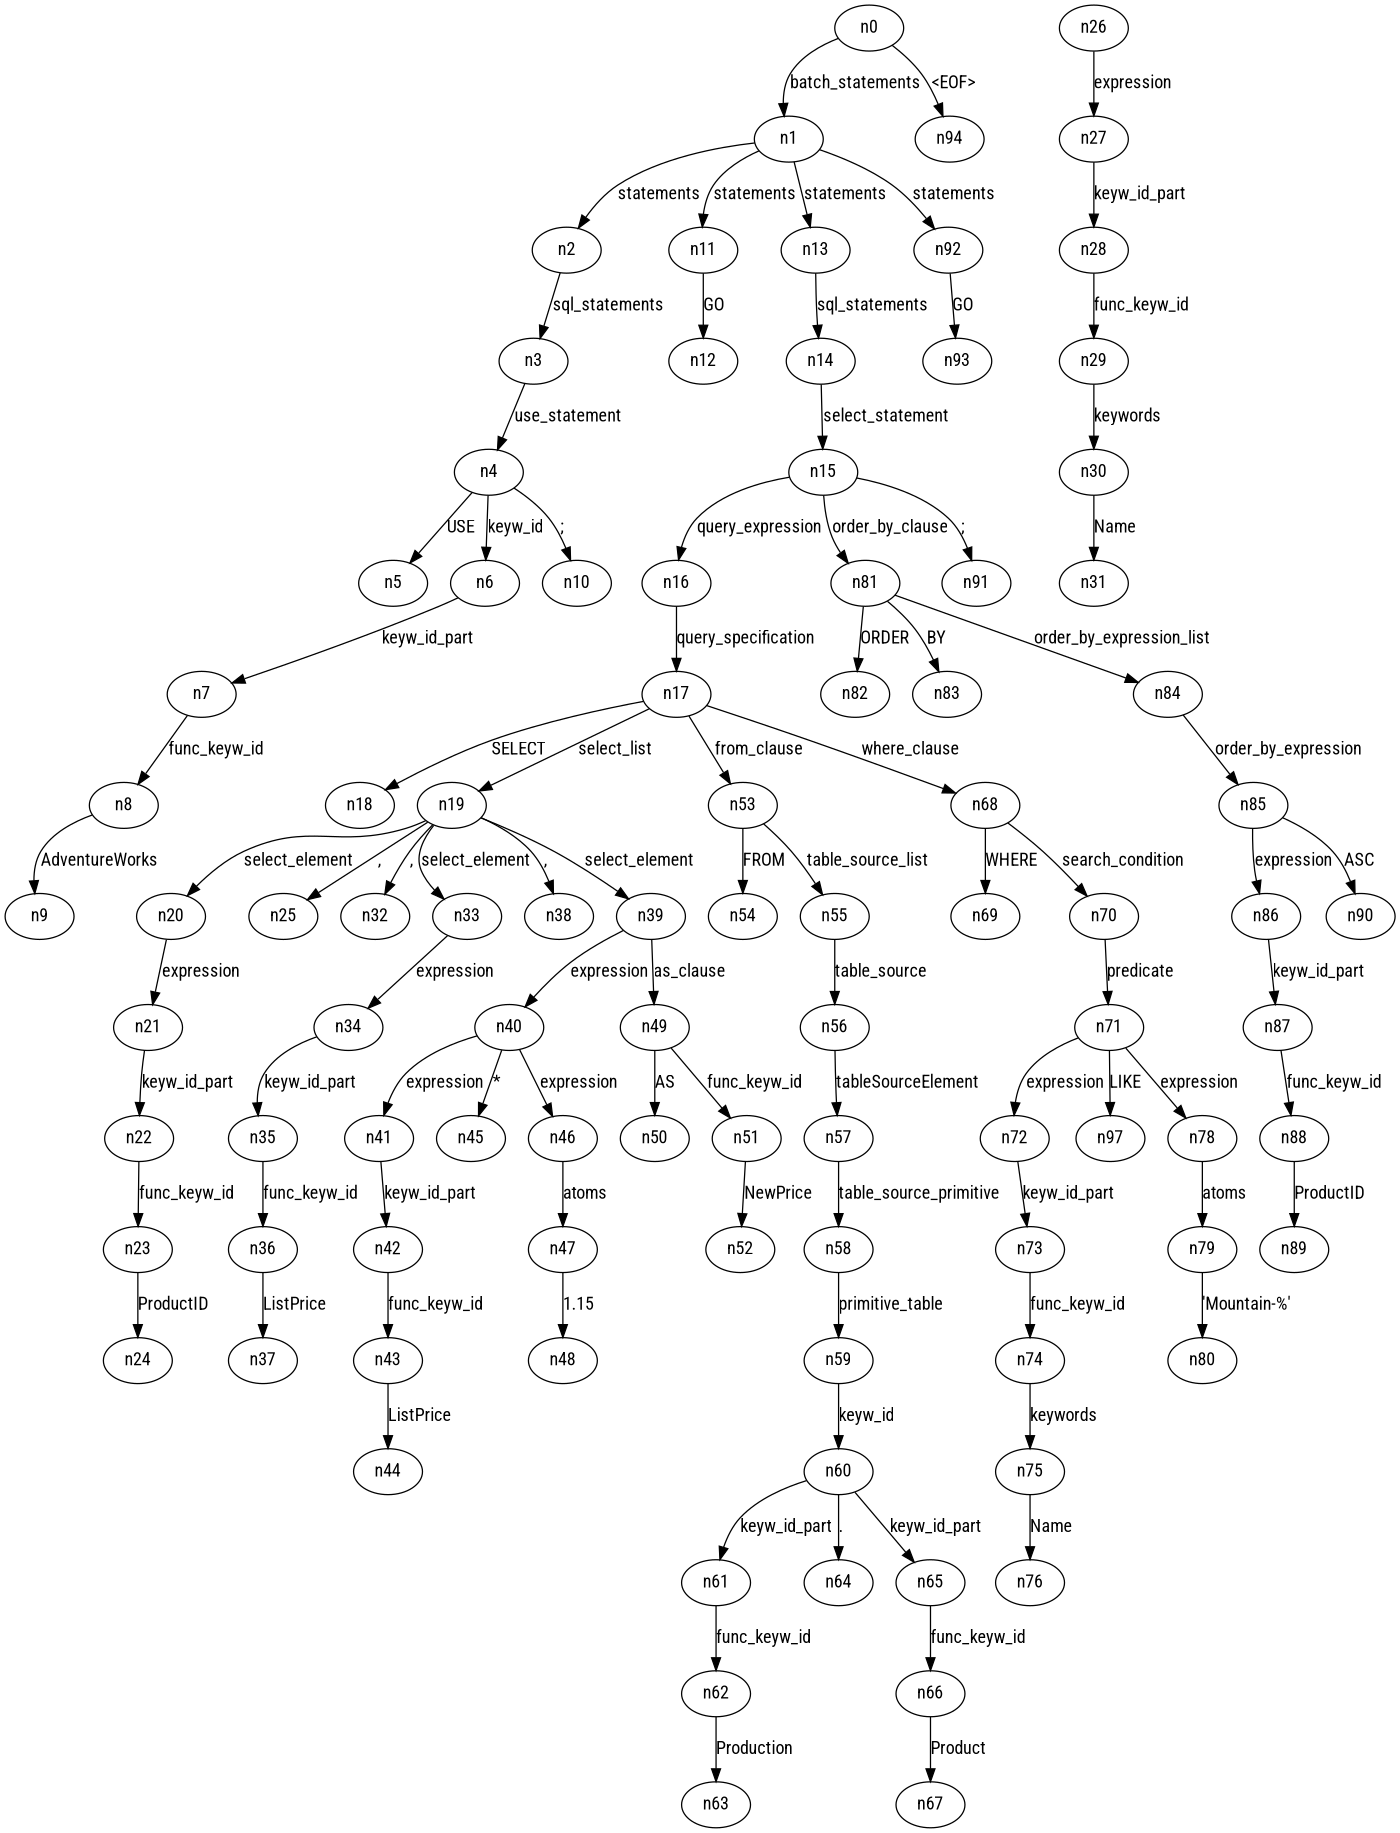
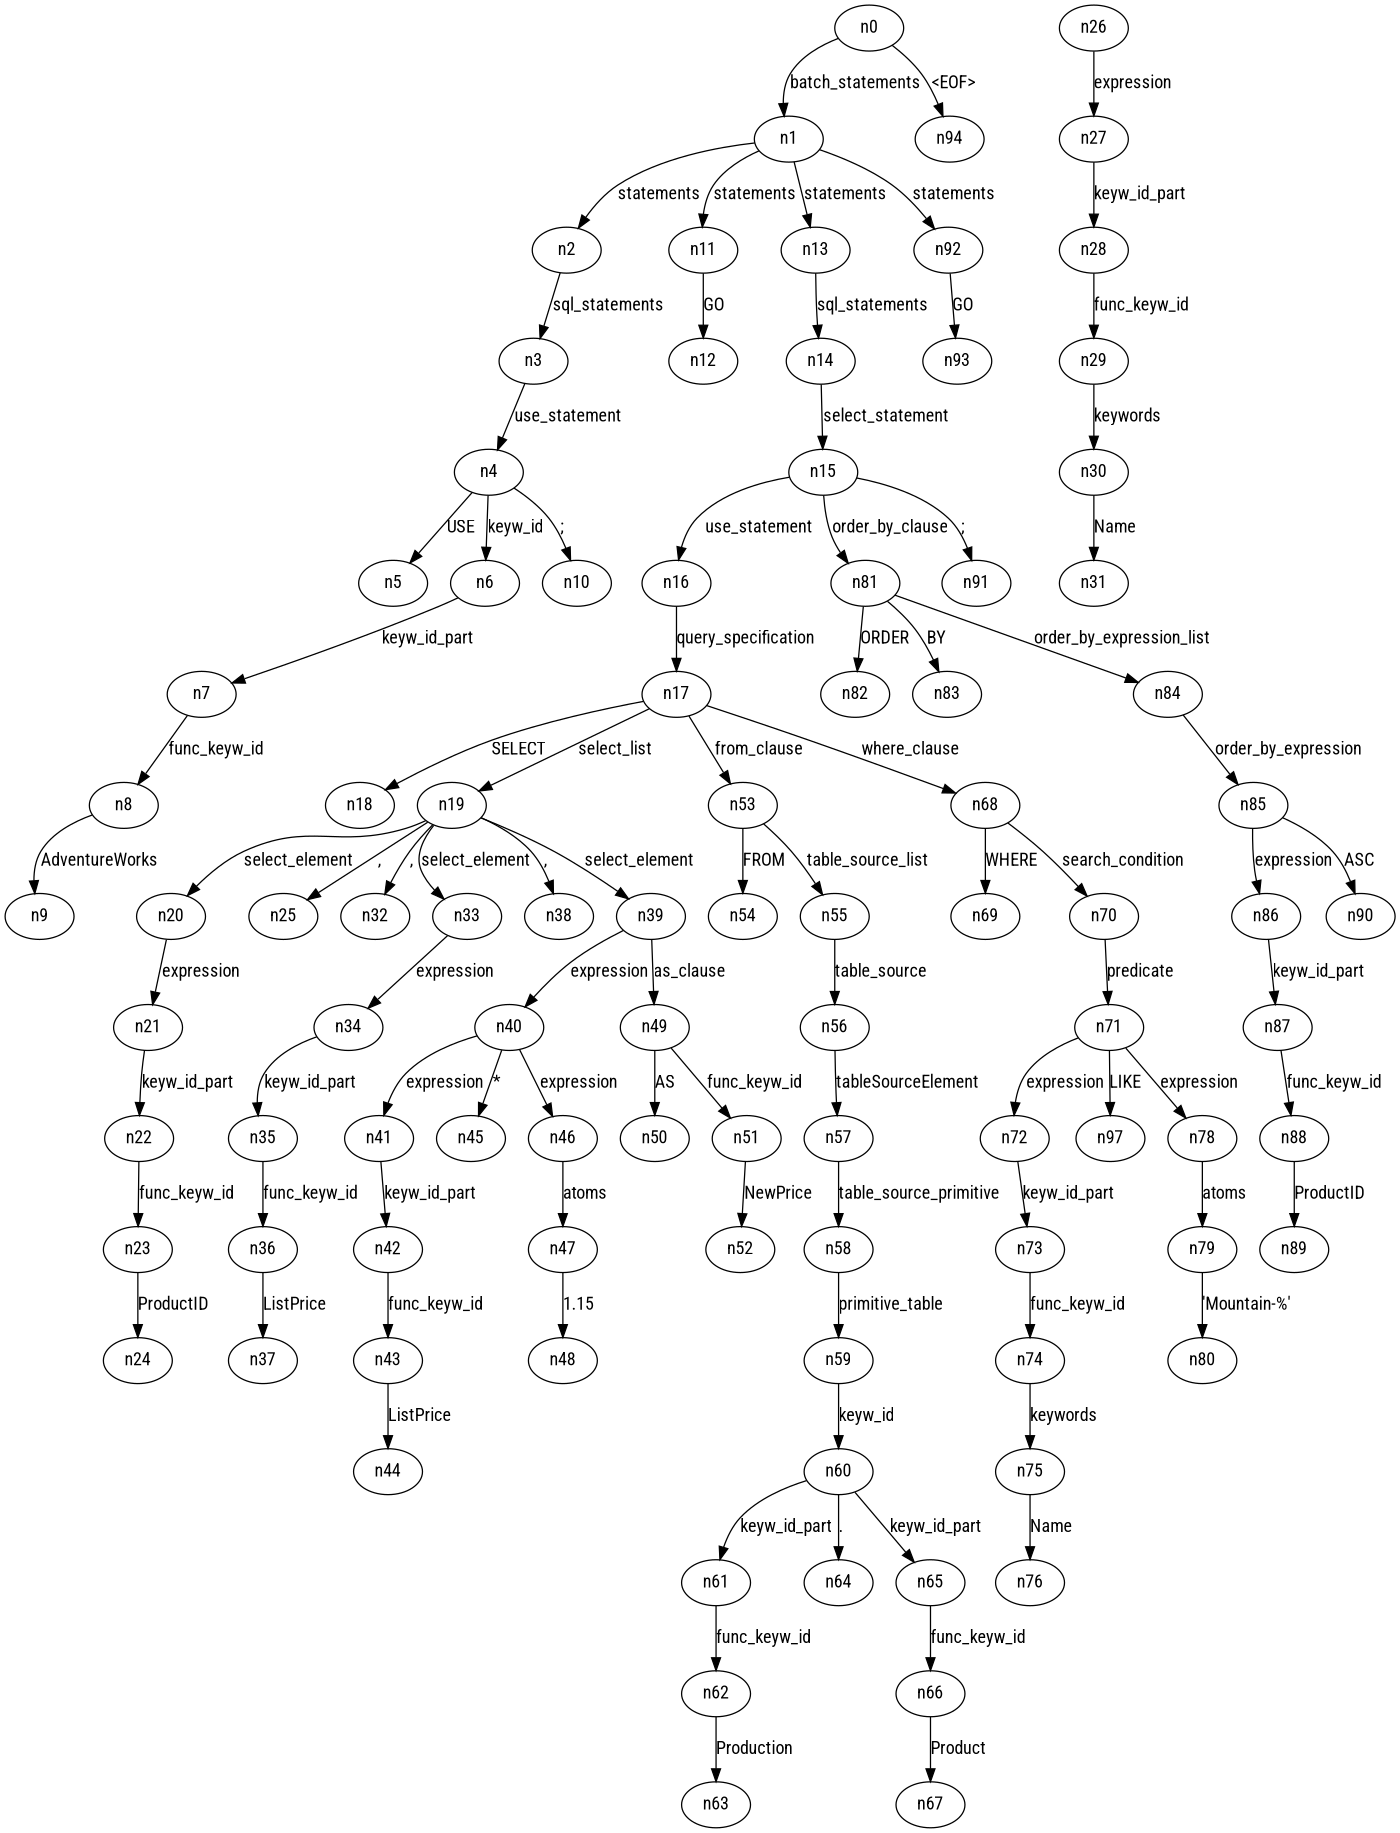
edge "n15" -> "n16": label "query_expression" -> "use_statement"
